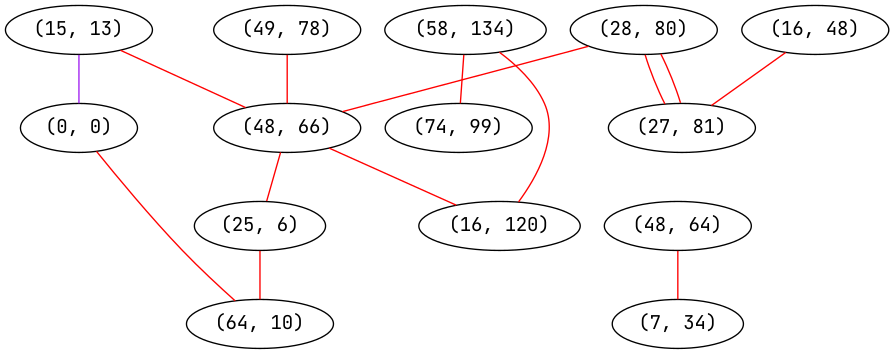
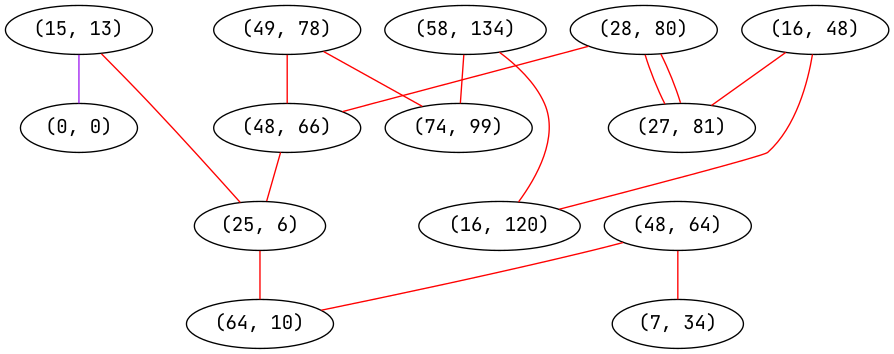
edge "(15, 13)" -- "(48, 66)": now "(15, 13)" -- "(25, 6)"
edge "(49, 78)" -- "(74, 99)": added
edge "(48, 66)" -- "(16, 120)": now "(16, 48)" -- "(16, 120)"
edge "(0, 0)" -- "(64, 10)": now "(48, 64)" -- "(64, 10)"
